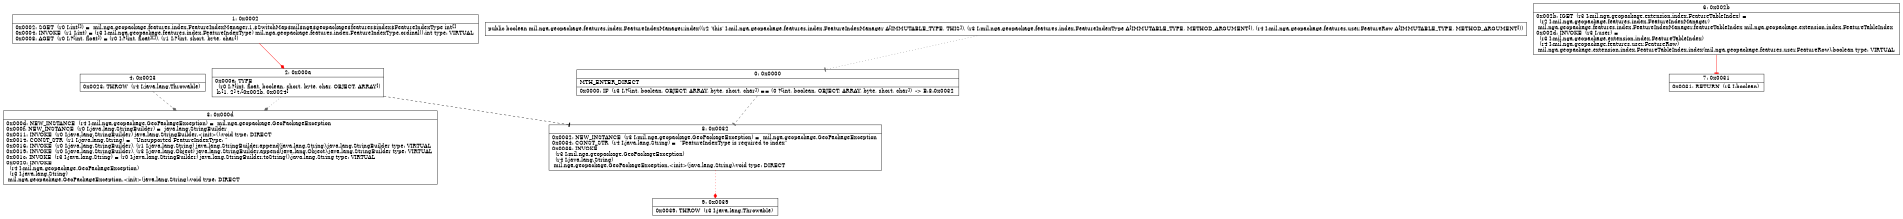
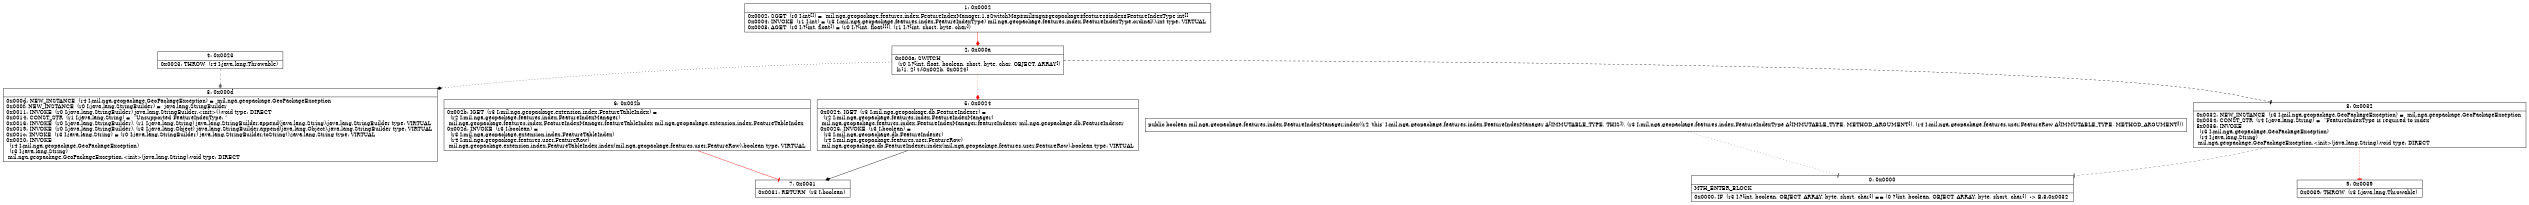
node "6: 0x002b": text "0x002d: INVOKE  (r3 I:user) =" -> "0x002d: INVOKE  (r3 I:boolean) ="
node "2: 0x000a": text "0x000a: TYPE" -> "0x000a: SWITCH"
node "0: 0x0000": text "MTH_ENTER_DIRECT" -> "MTH_ENTER_BLOCK"
node "7: 0x0031": text "0x0031: RETURN  (r5 I:boolean)" -> "0x0031: RETURN  (r3 I:boolean)"
edge "2: 0x000a" -> "3: 0x000d": color gray40 -> black
edge "0: 0x0000" -> "8: 0x0032": reversed
node "5: 0x0024": added
node "8: 0x0032": text "0x0036: INVOKE" -> "8x0036: INVOKE"
edge "8: 0x0032" -> "9: 0x0039": arrowhead diamond -> tee
